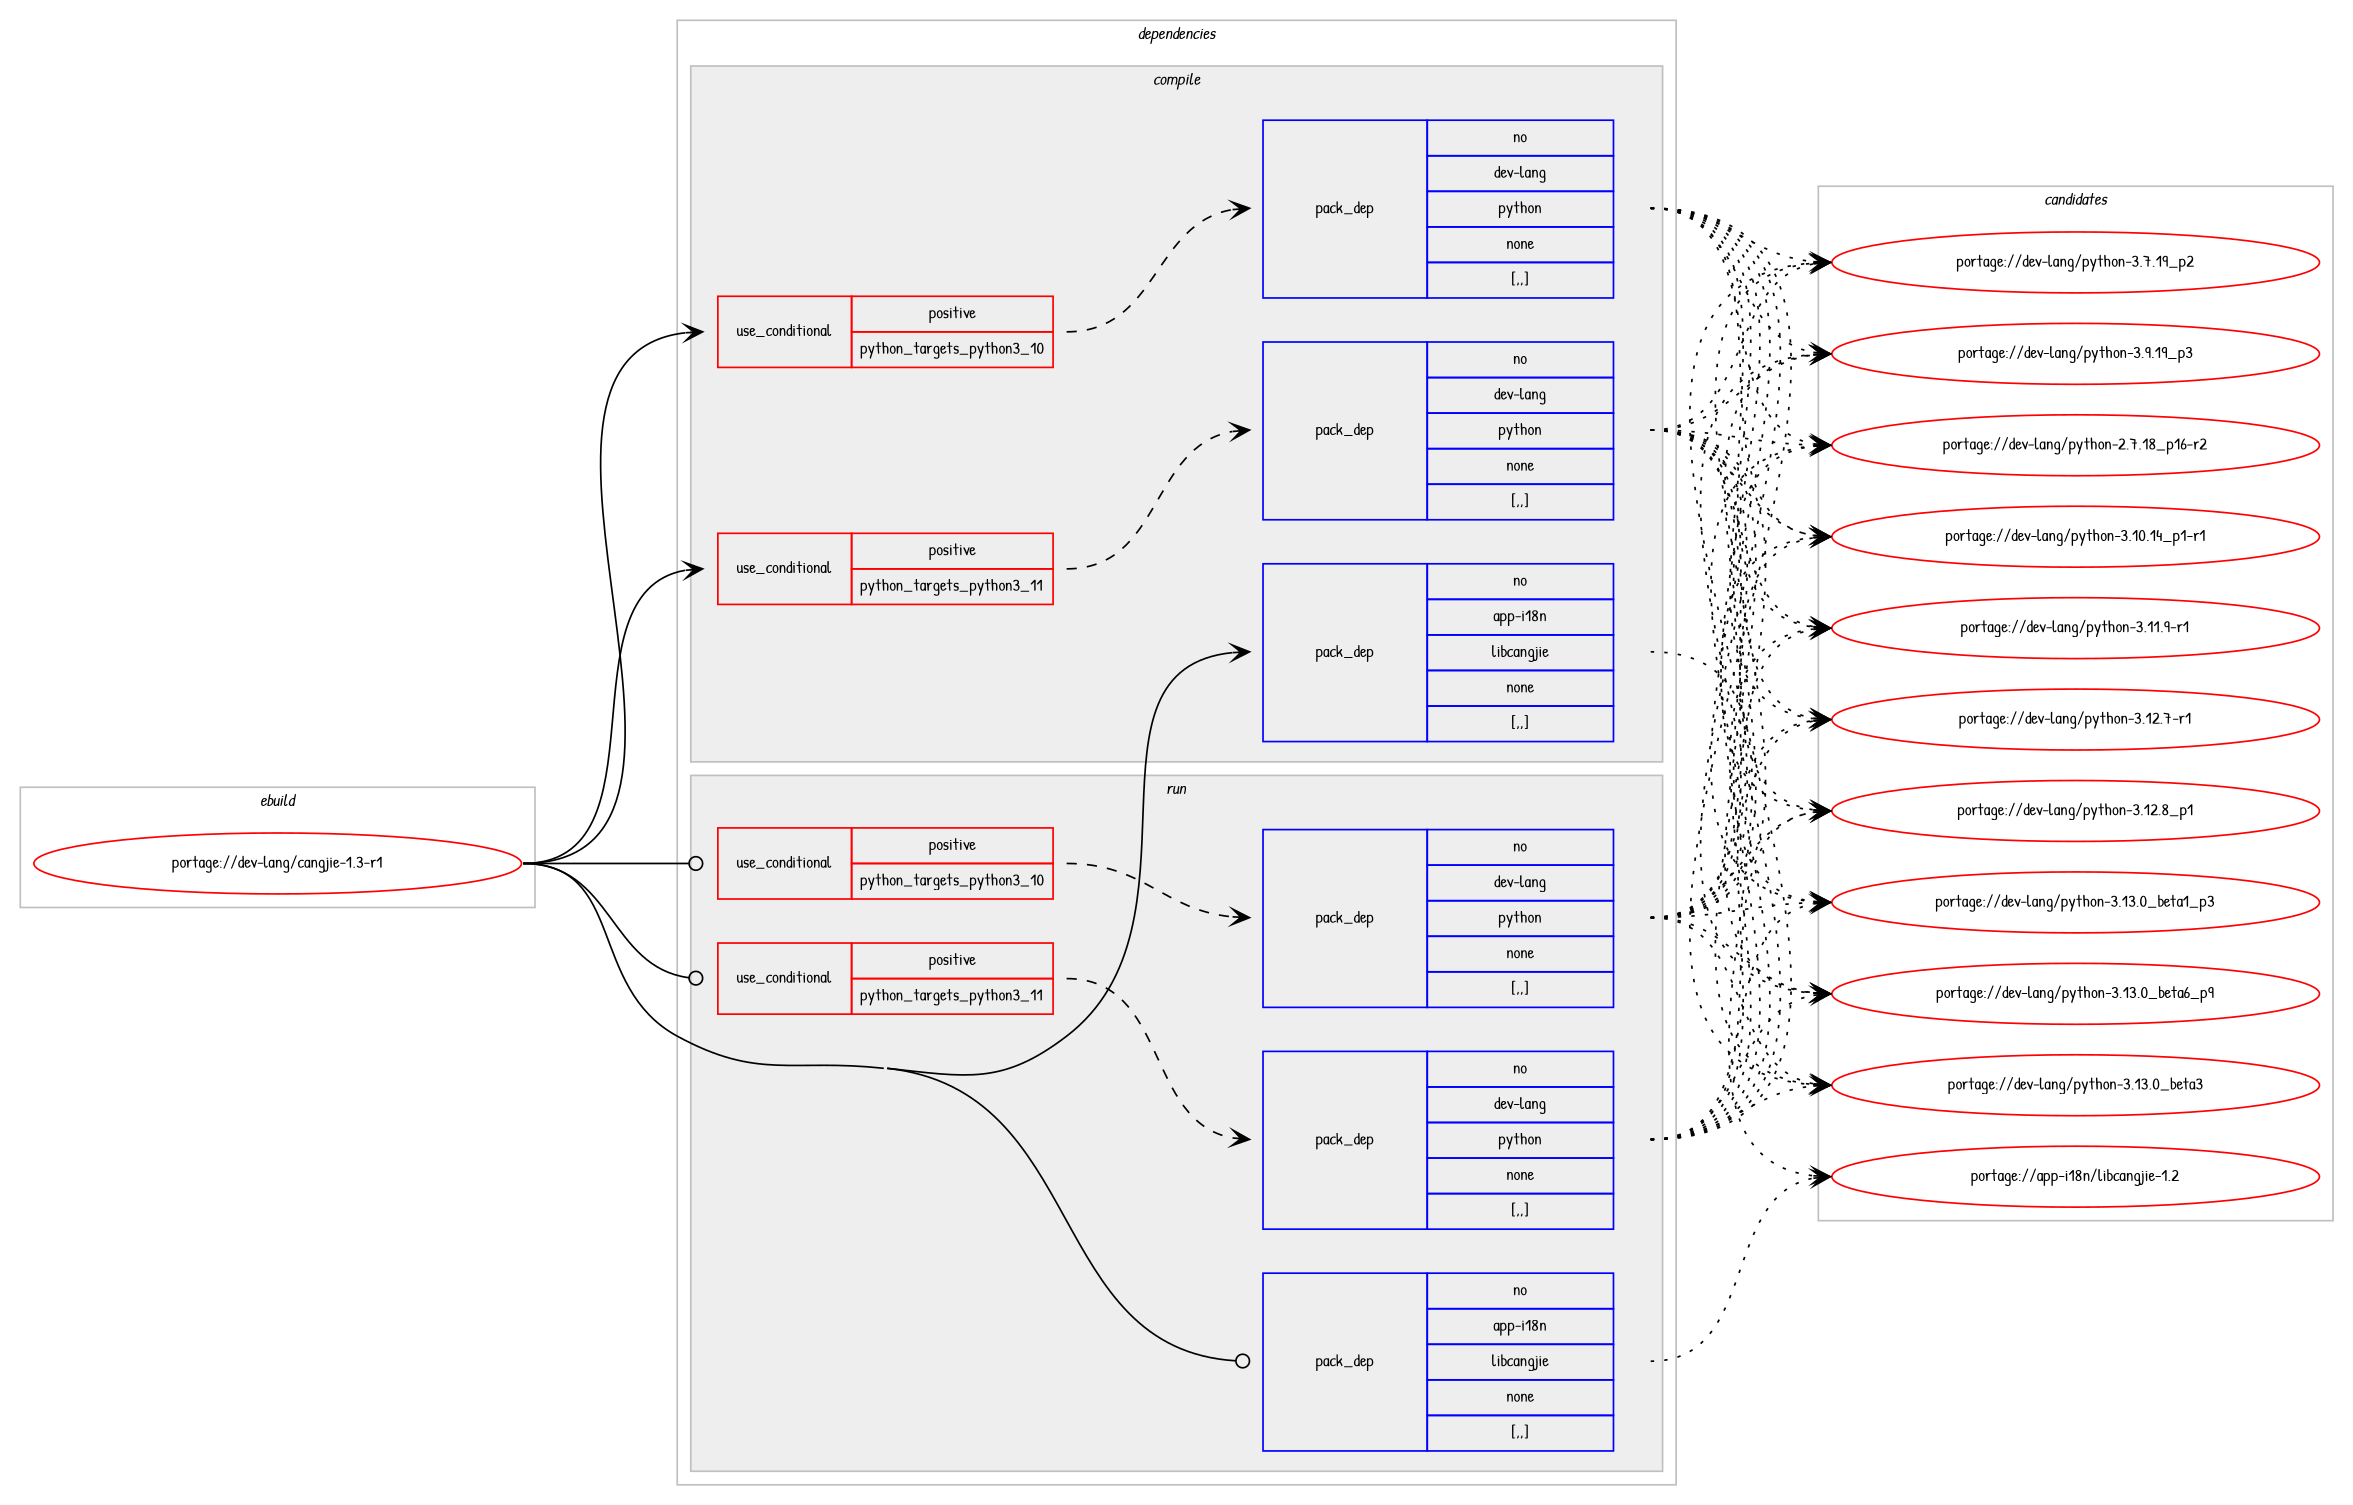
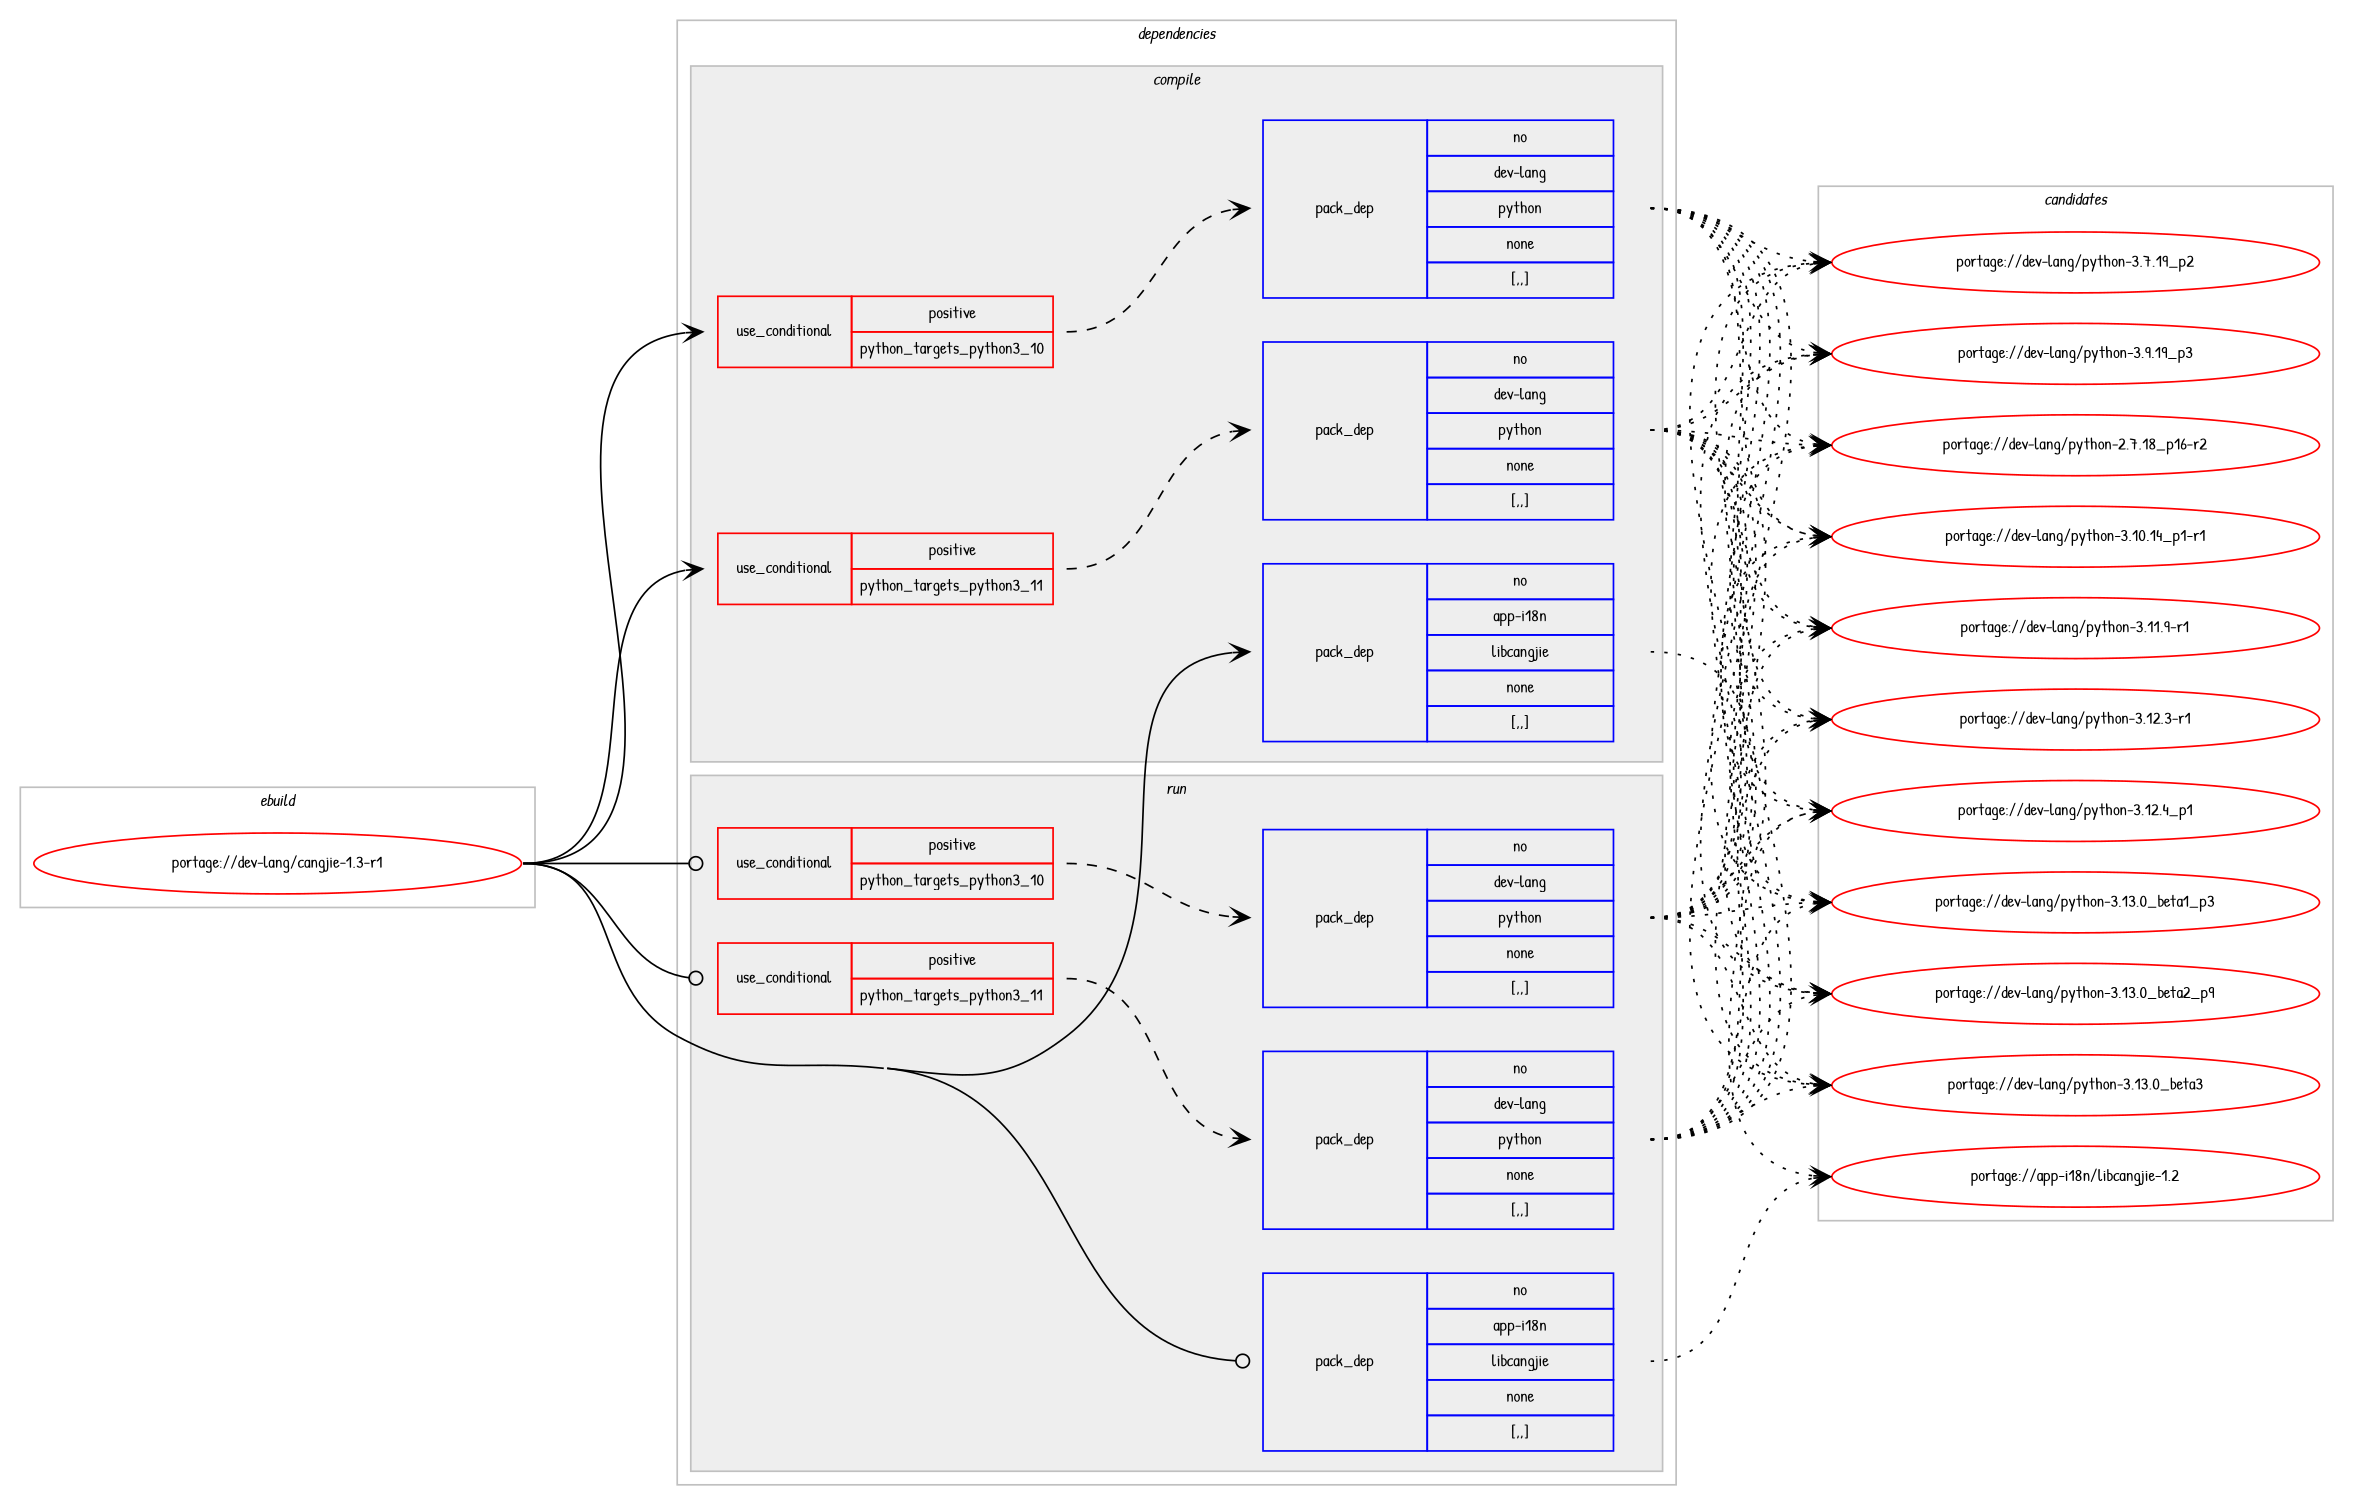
node "portage://dev-lang/python-3.12.7-r1": label "portage://dev-lang/python-3.12.7-r1" -> "portage://dev-lang/python-3.12.3-r1"
node "portage://dev-lang/python-3.12.8_p1": label "portage://dev-lang/python-3.12.8_p1" -> "portage://dev-lang/python-3.12.4_p1"
node "portage://dev-lang/python-3.13.0_beta6_p9": label "portage://dev-lang/python-3.13.0_beta6_p9" -> "portage://dev-lang/python-3.13.0_beta2_p9"
